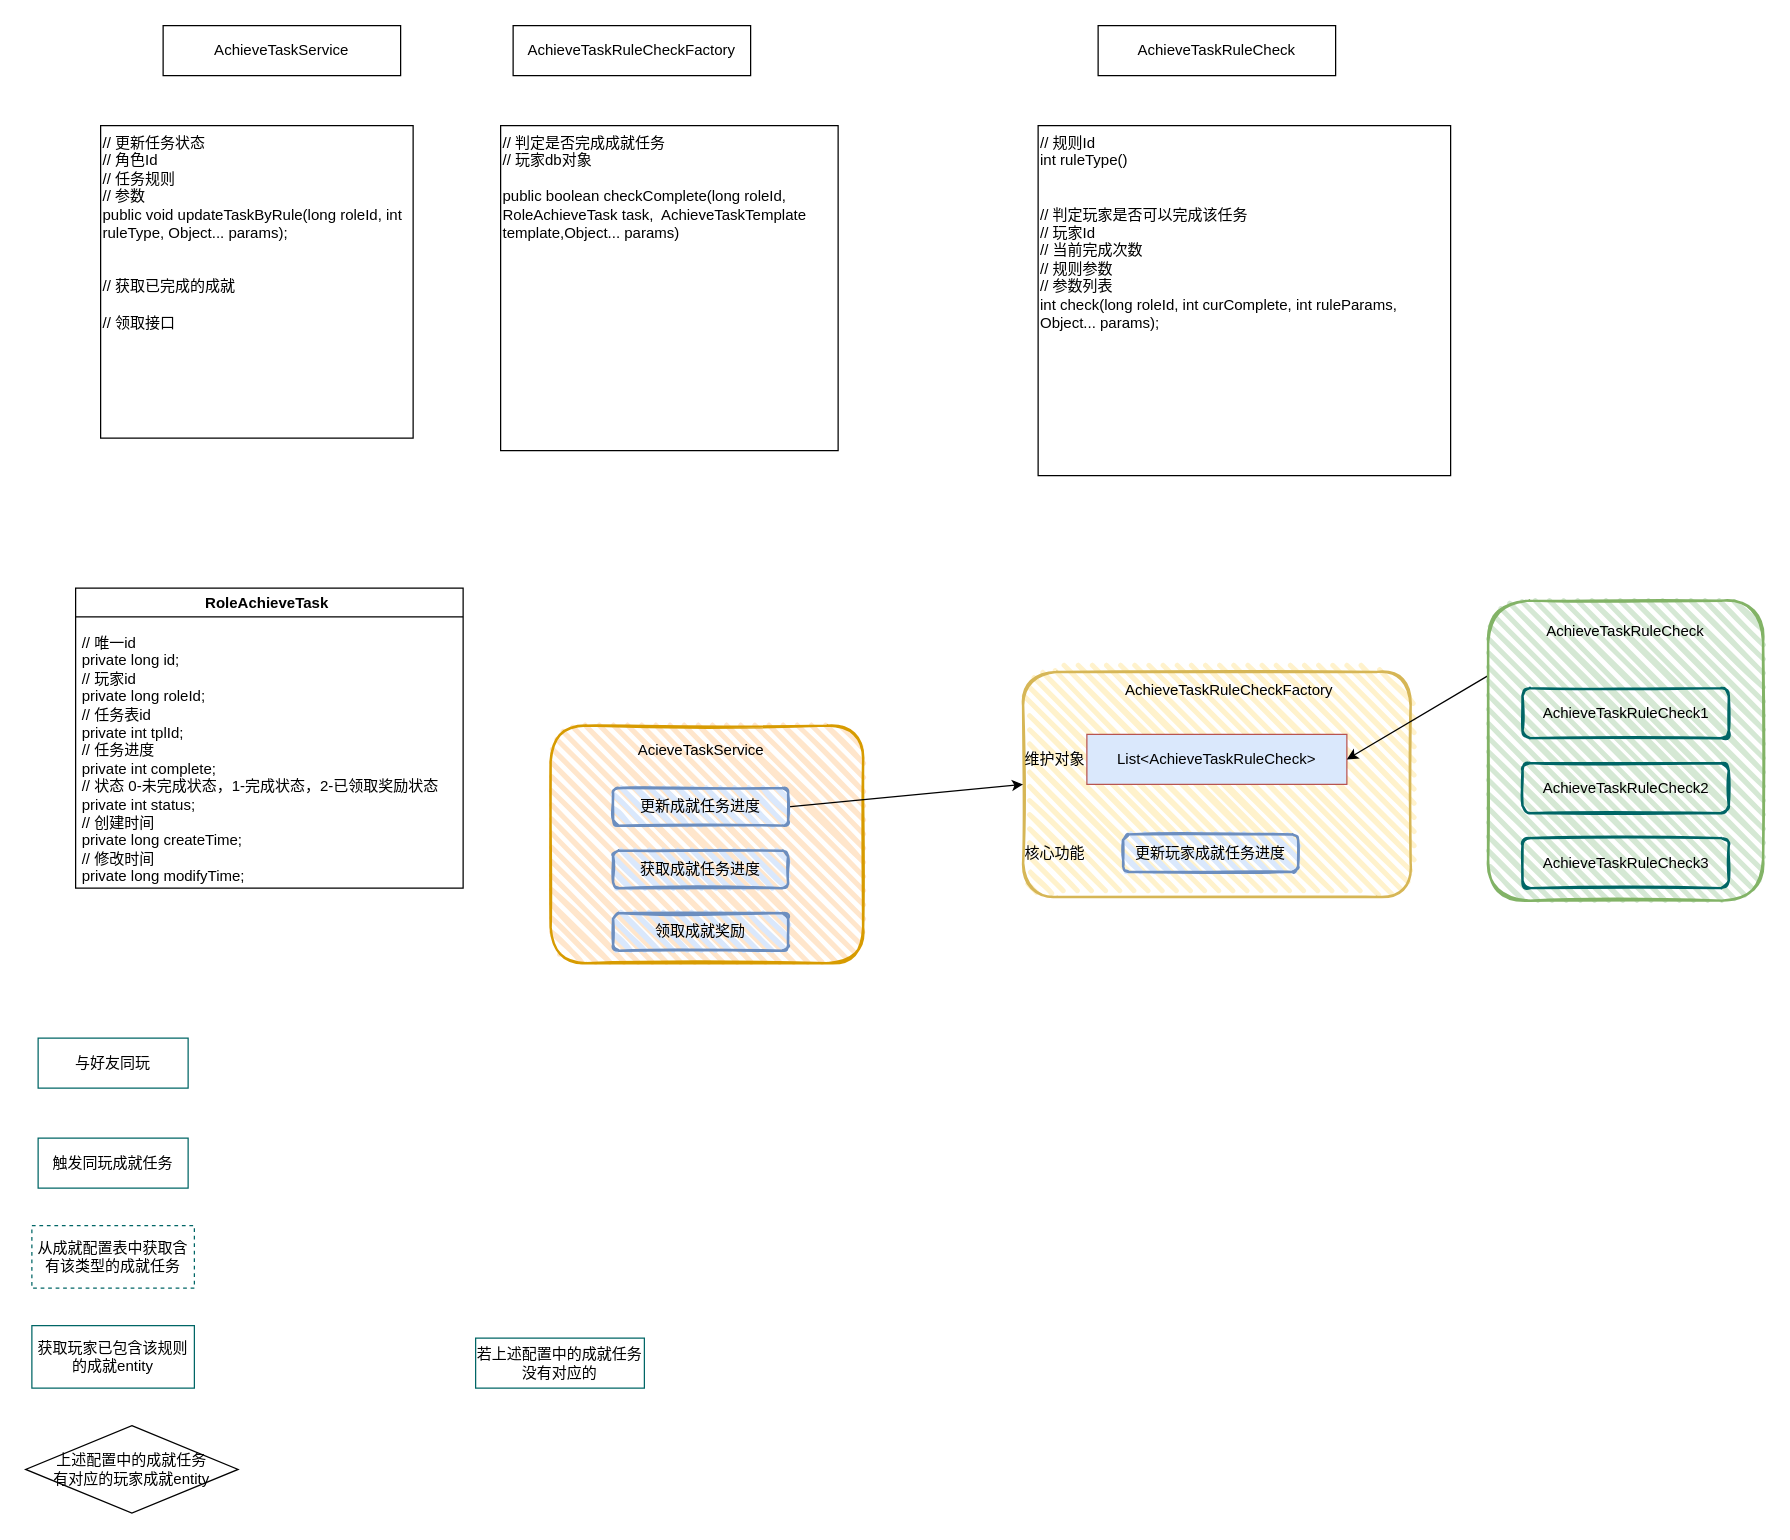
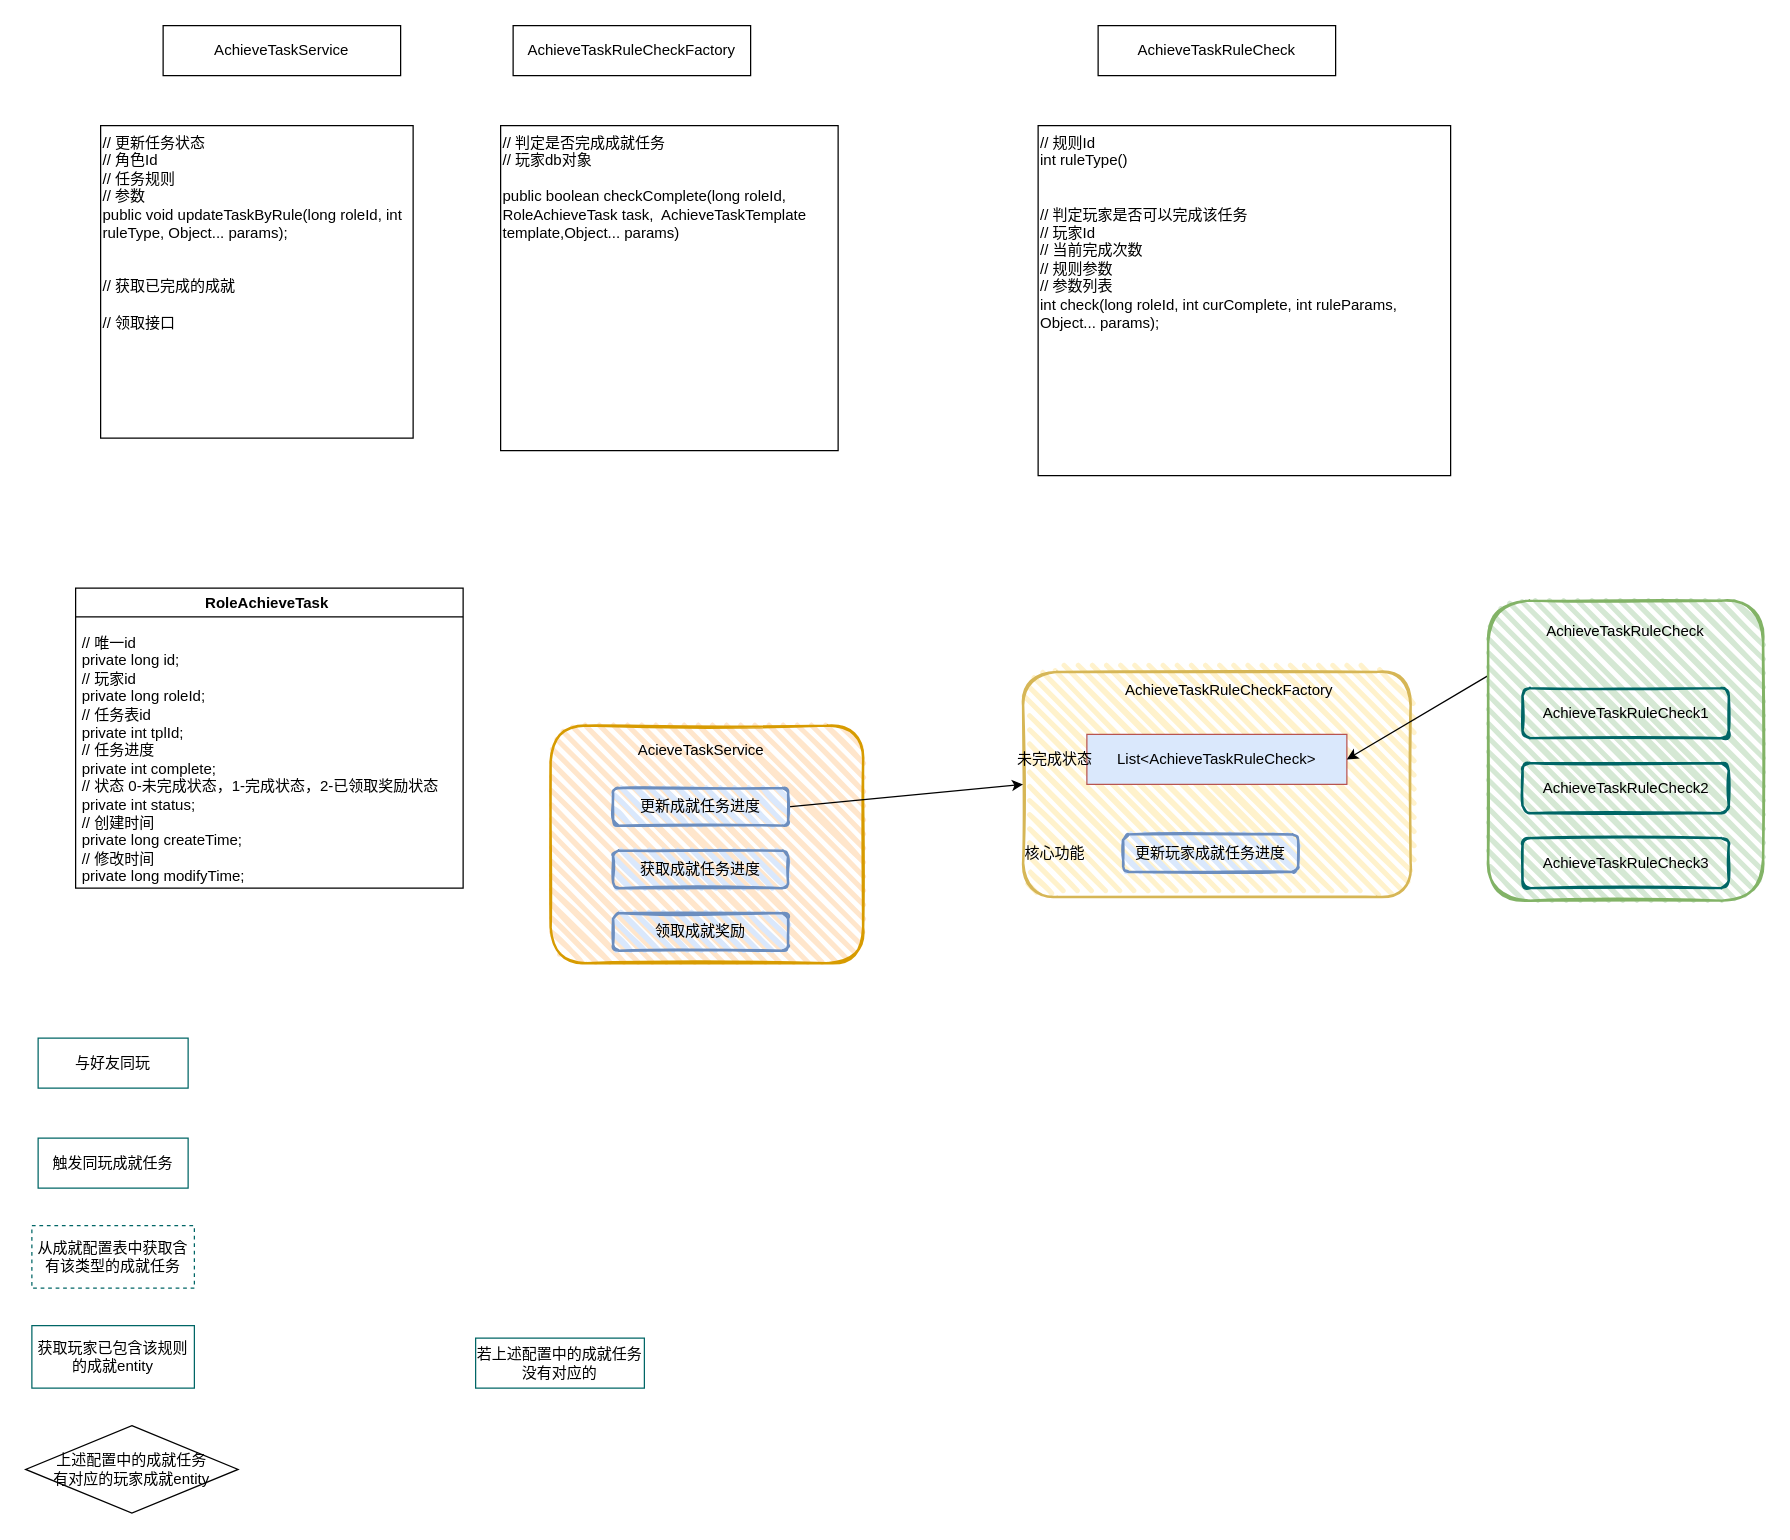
node "维护对象": label "维护对象" -> "未完成状态"
